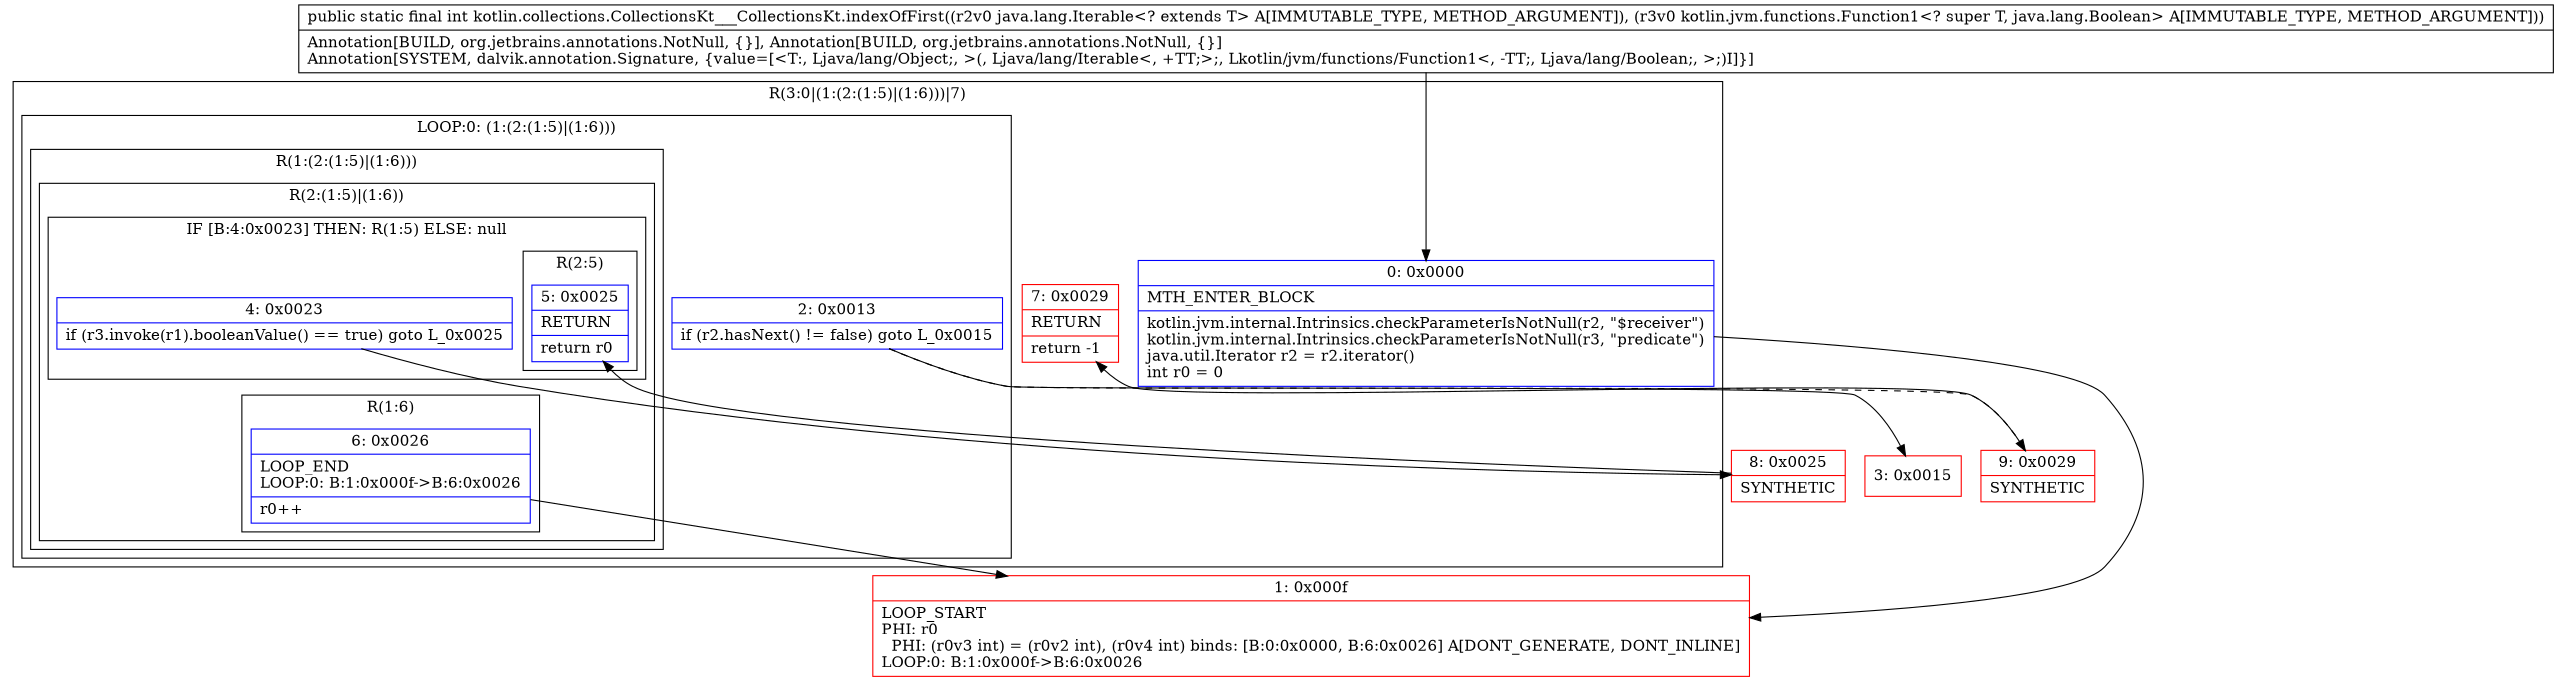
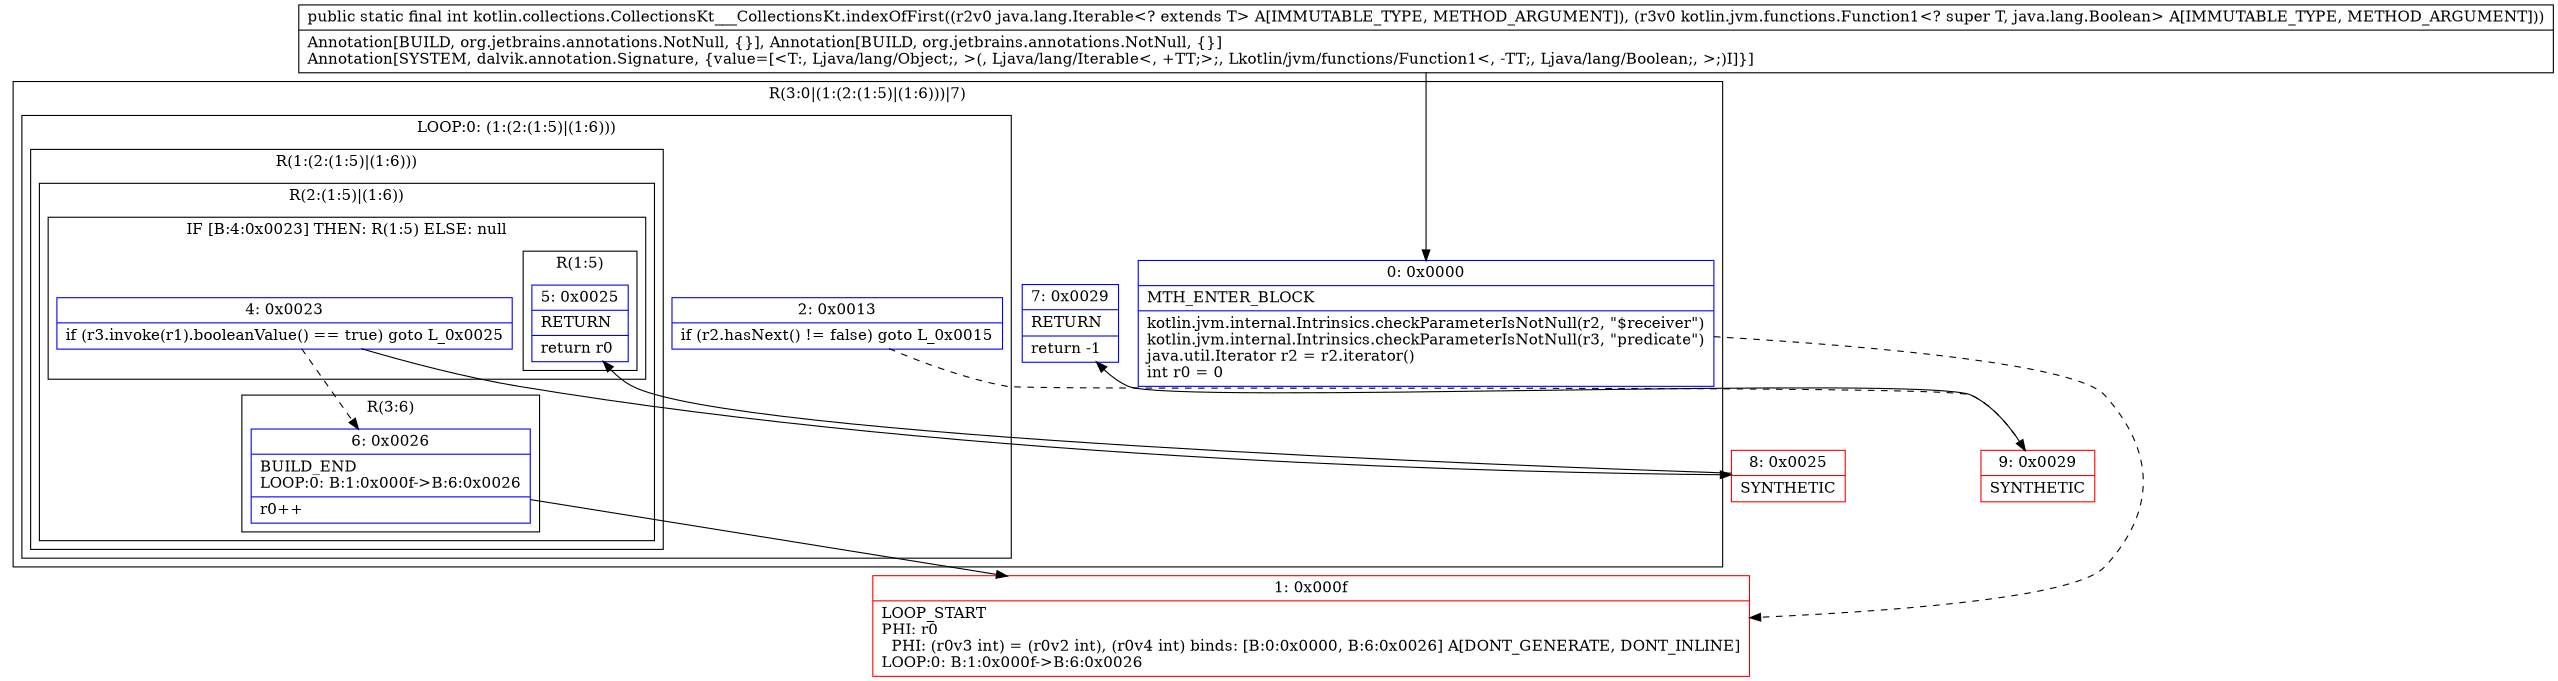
cluster "R(2:5)": label "R(2:5)" -> "R(1:5)"
node "7: 0x0029": color red -> blue
edge "4: 0x0023" -> "6: 0x0026": added
cluster "R(1:6)": label "R(1:6)" -> "R(3:6)"
edge "0: 0x0000" -> "1: 0x000f": style solid -> dashed
node "6: 0x0026": text "LOOP_END" -> "BUILD_END"
node "3: 0x0015": removed
